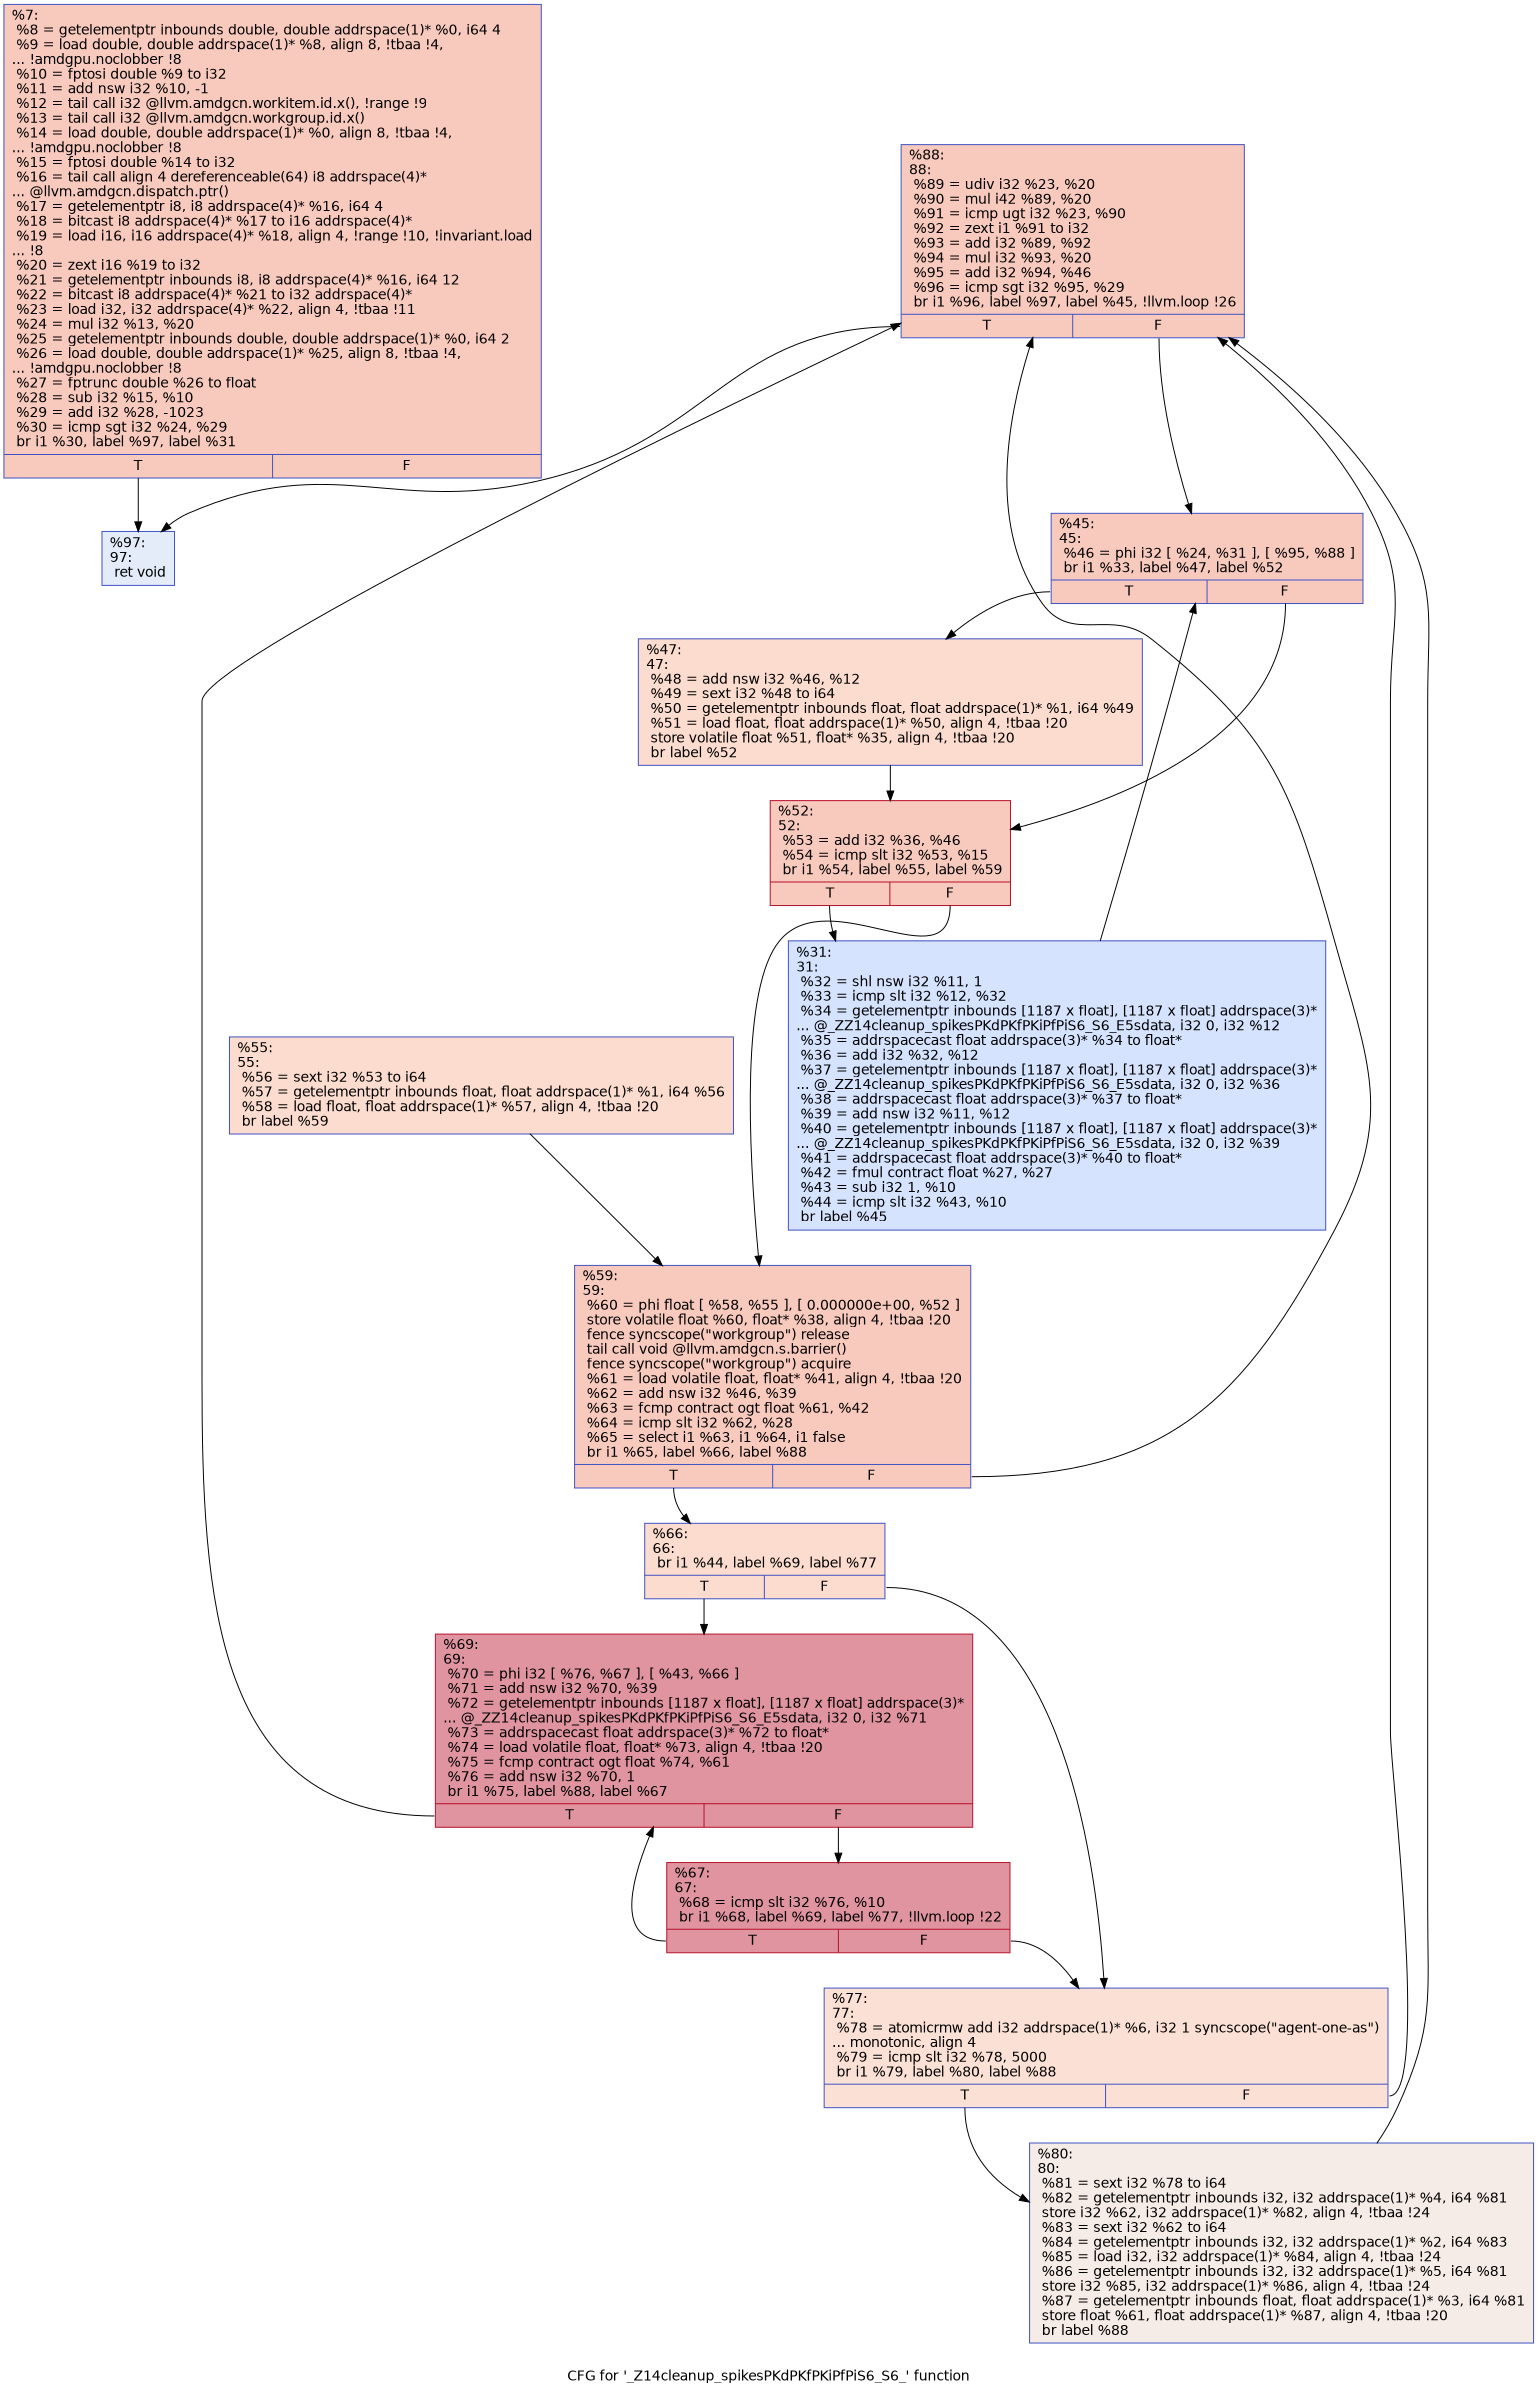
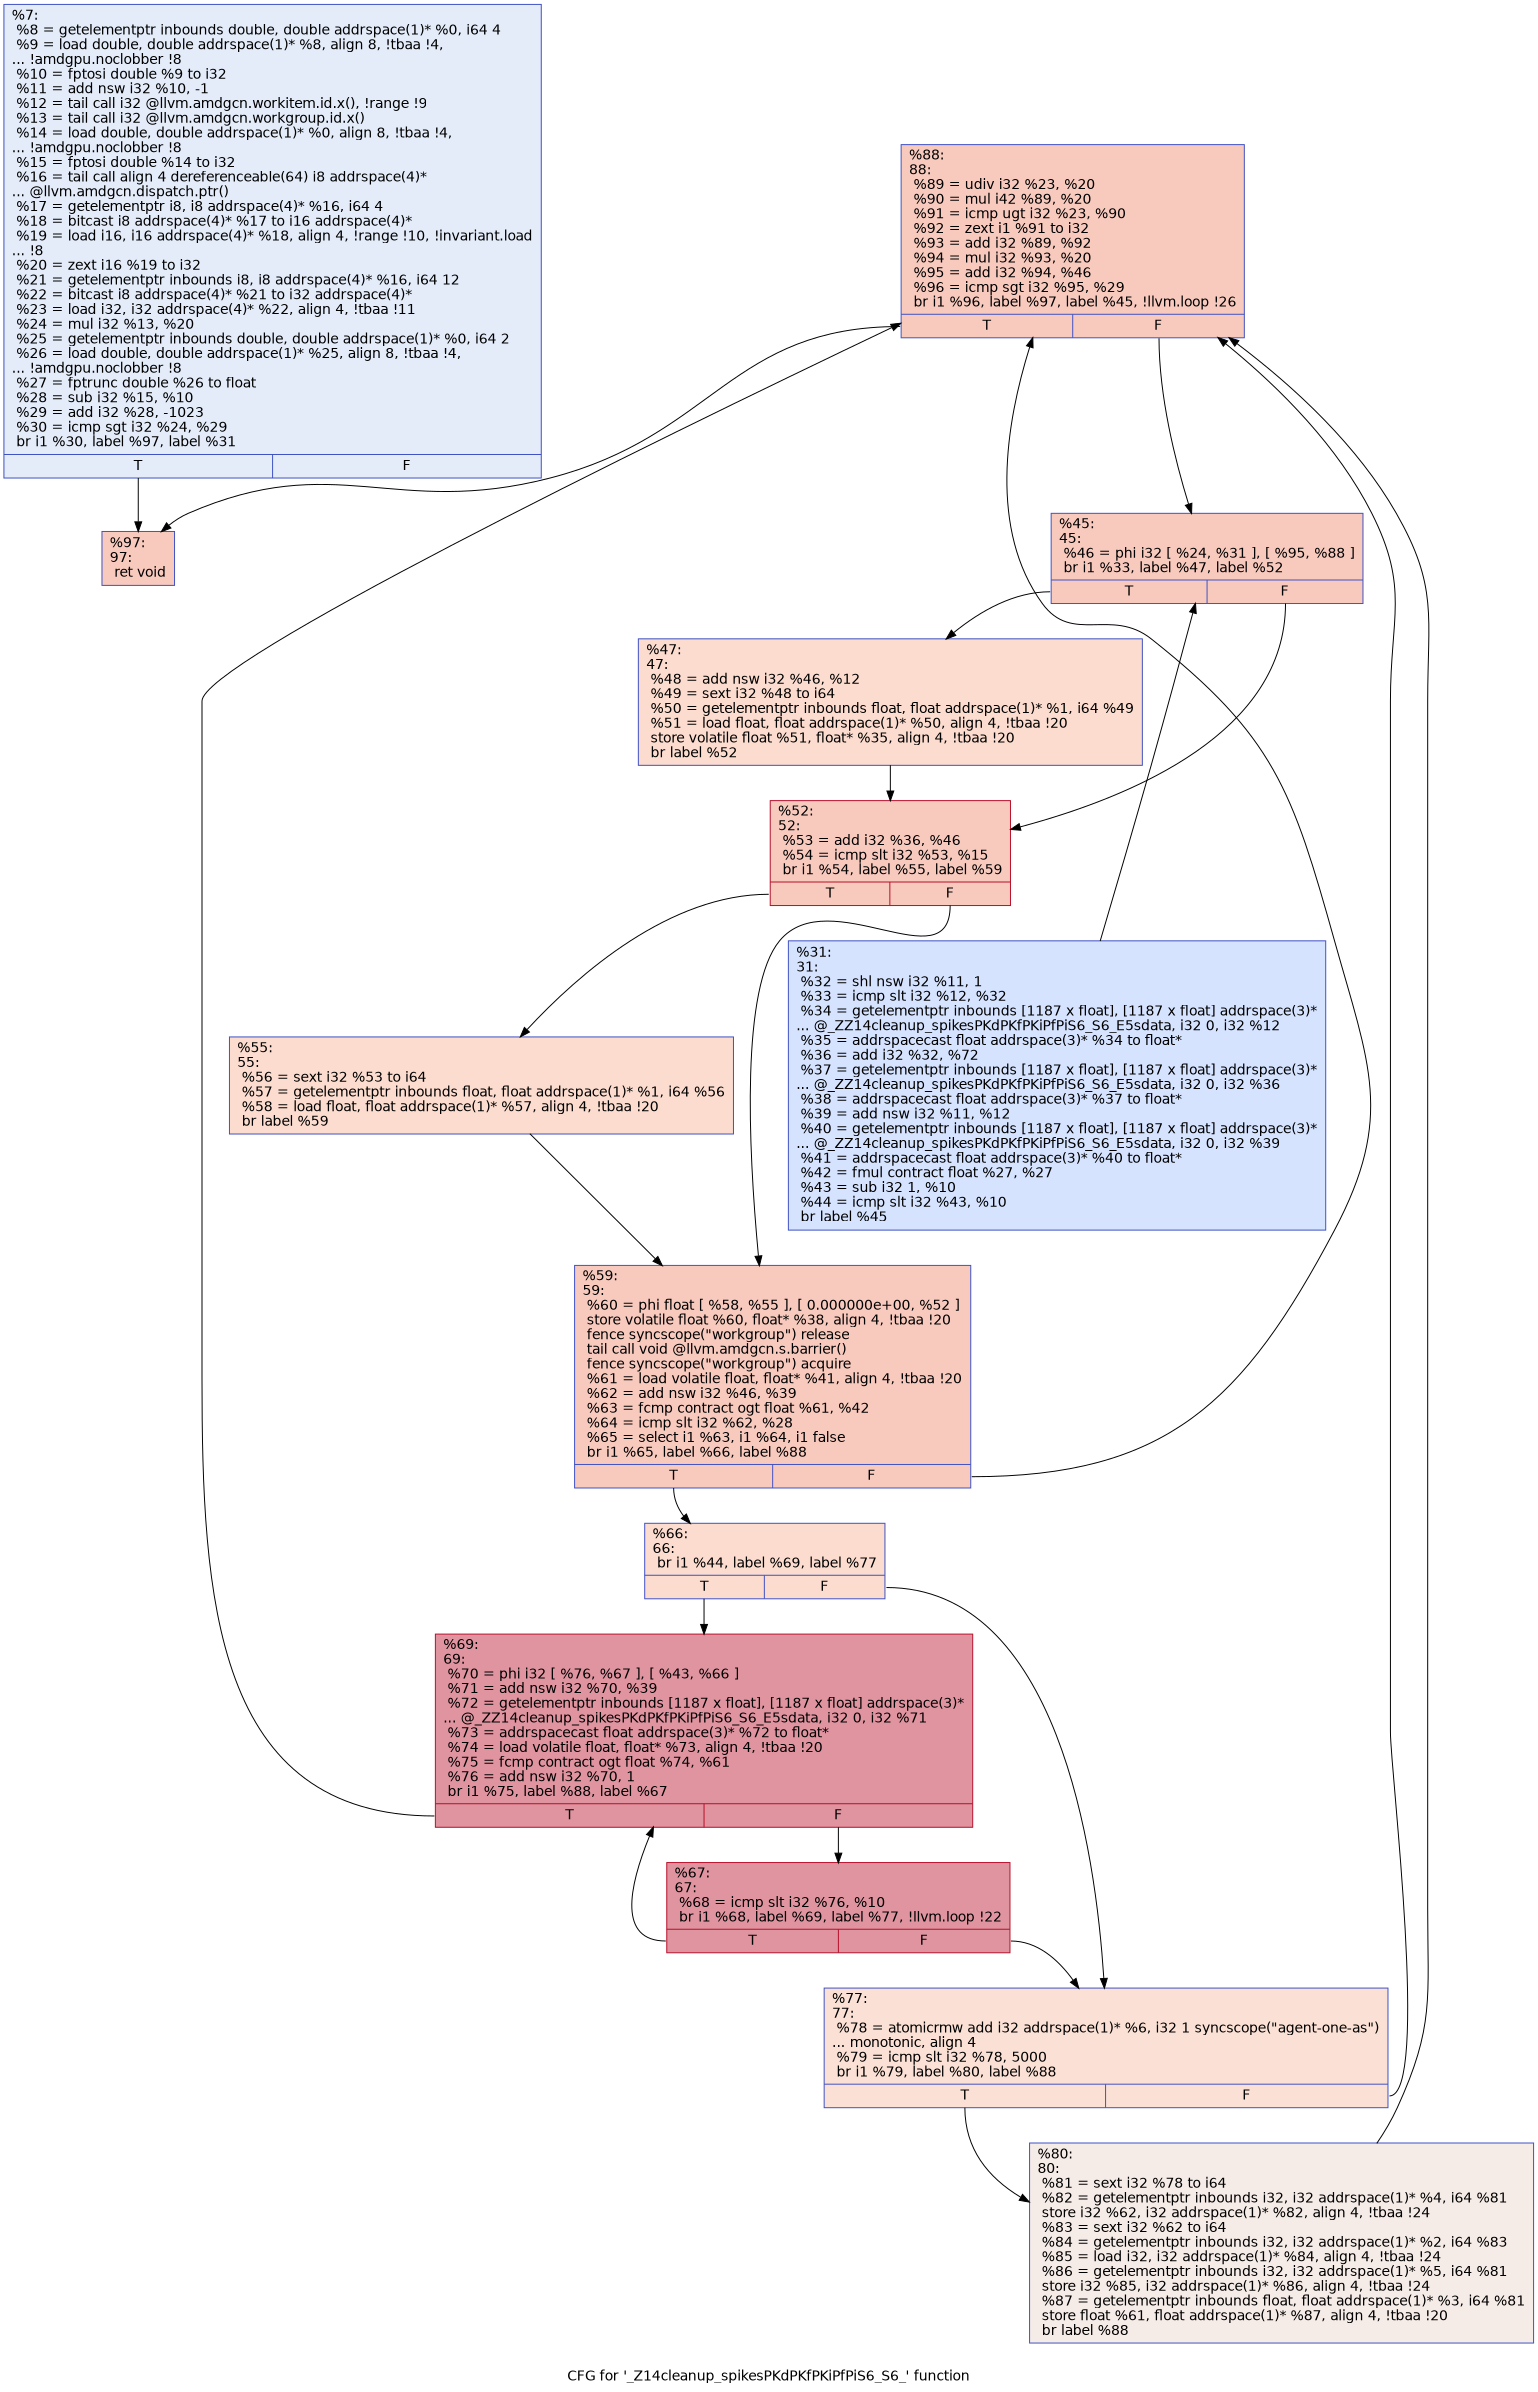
node "%7:": fillcolor #ef886b70 -> #c1d4f470
node "%97:": fillcolor #c1d4f470 -> #ef886b70
edge "%52:" -> "%31:": now "%52:" -> "%55:"
node "%31:": text "%36 = add i32 %32, %12" -> "%36 = add i32 %32, %72"
